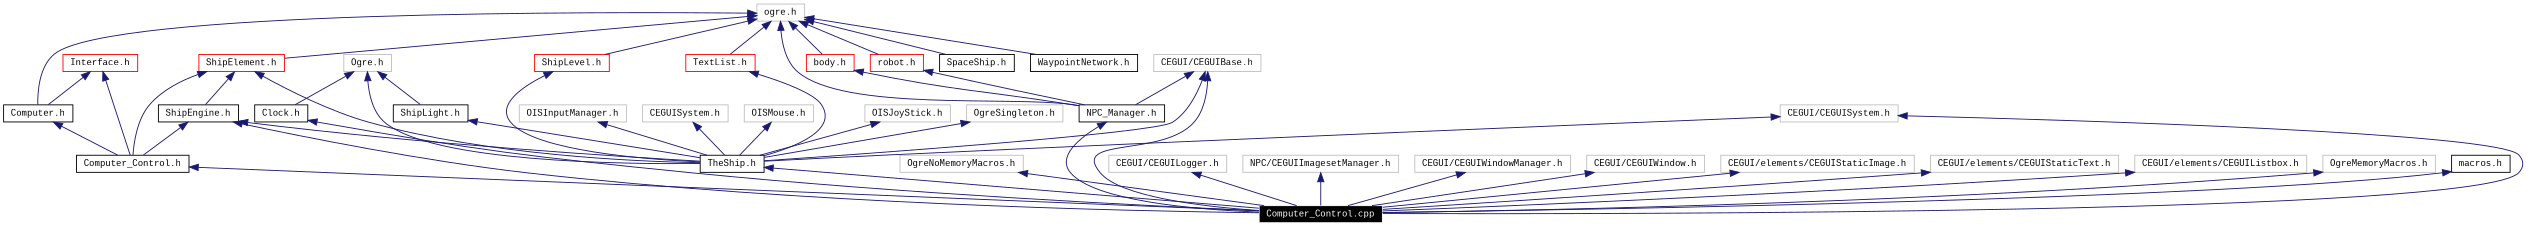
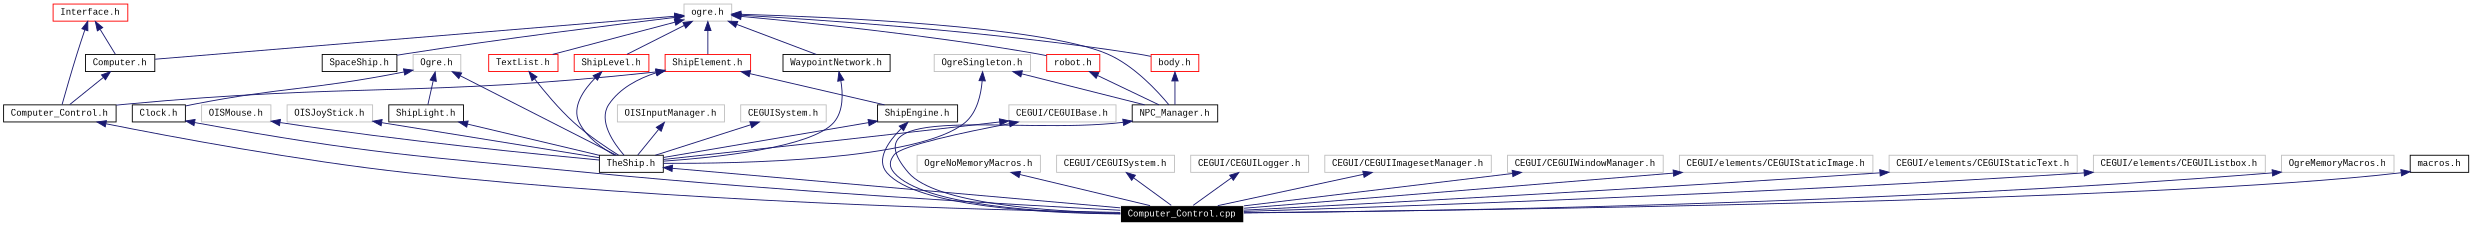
edge "NPC_Manager.h" -> "CEGUI/CEGUIBase.h": now "NPC_Manager.h" -> "OgreSingleton.h"
edge "TheShip.h" -> "CEGUI/CEGUISystem.h": now "TheShip.h" -> "WaypointNetwork.h"
edge "Computer_Control.h" -> "ShipEngine.h": removed
node "NPC/CEGUIImagesetManager.h": label "NPC/CEGUIImagesetManager.h" -> "CEGUI/CEGUIImagesetManager.h"
node "CEGUI/CEGUIWindow.h": removed
